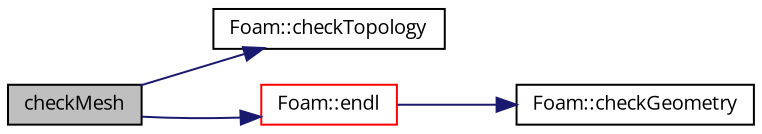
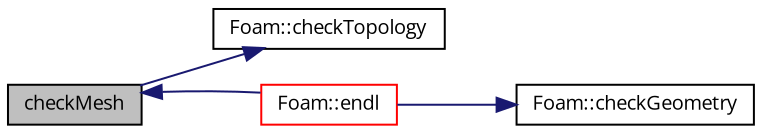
edge "checkMesh" -> "Foam::endl": reversed
